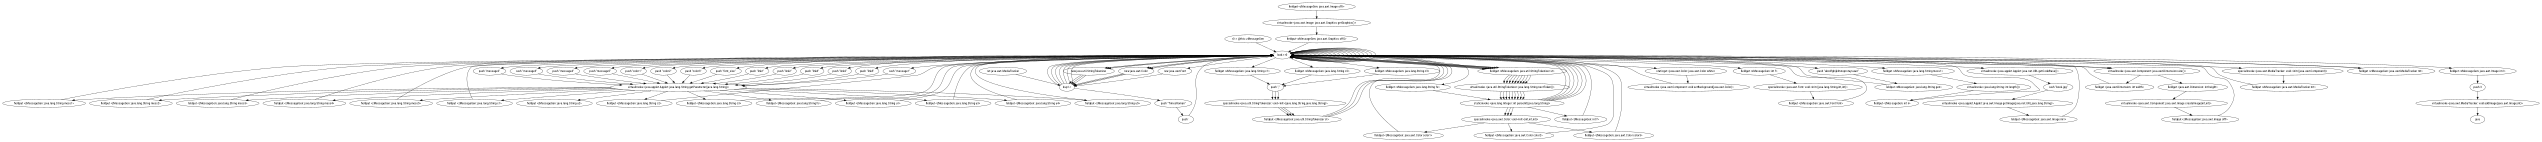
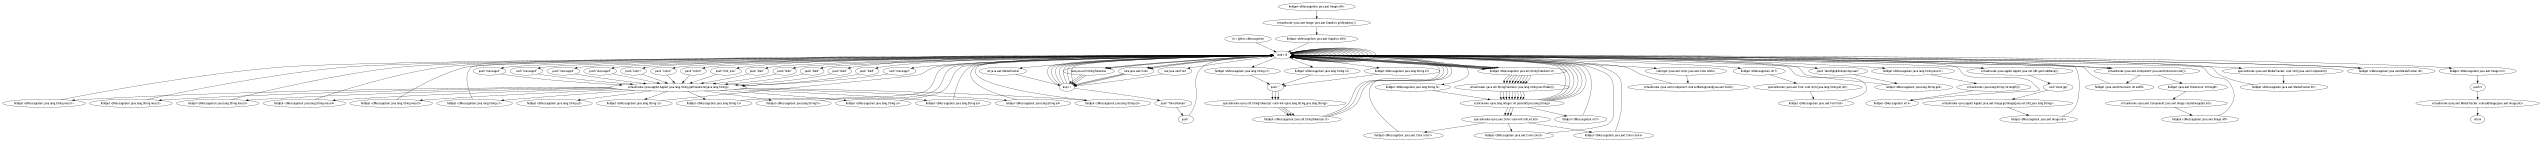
edge "load.r r0" -> "net java.awt.MediaTracker": added
node "java": label "java" -> "return"
